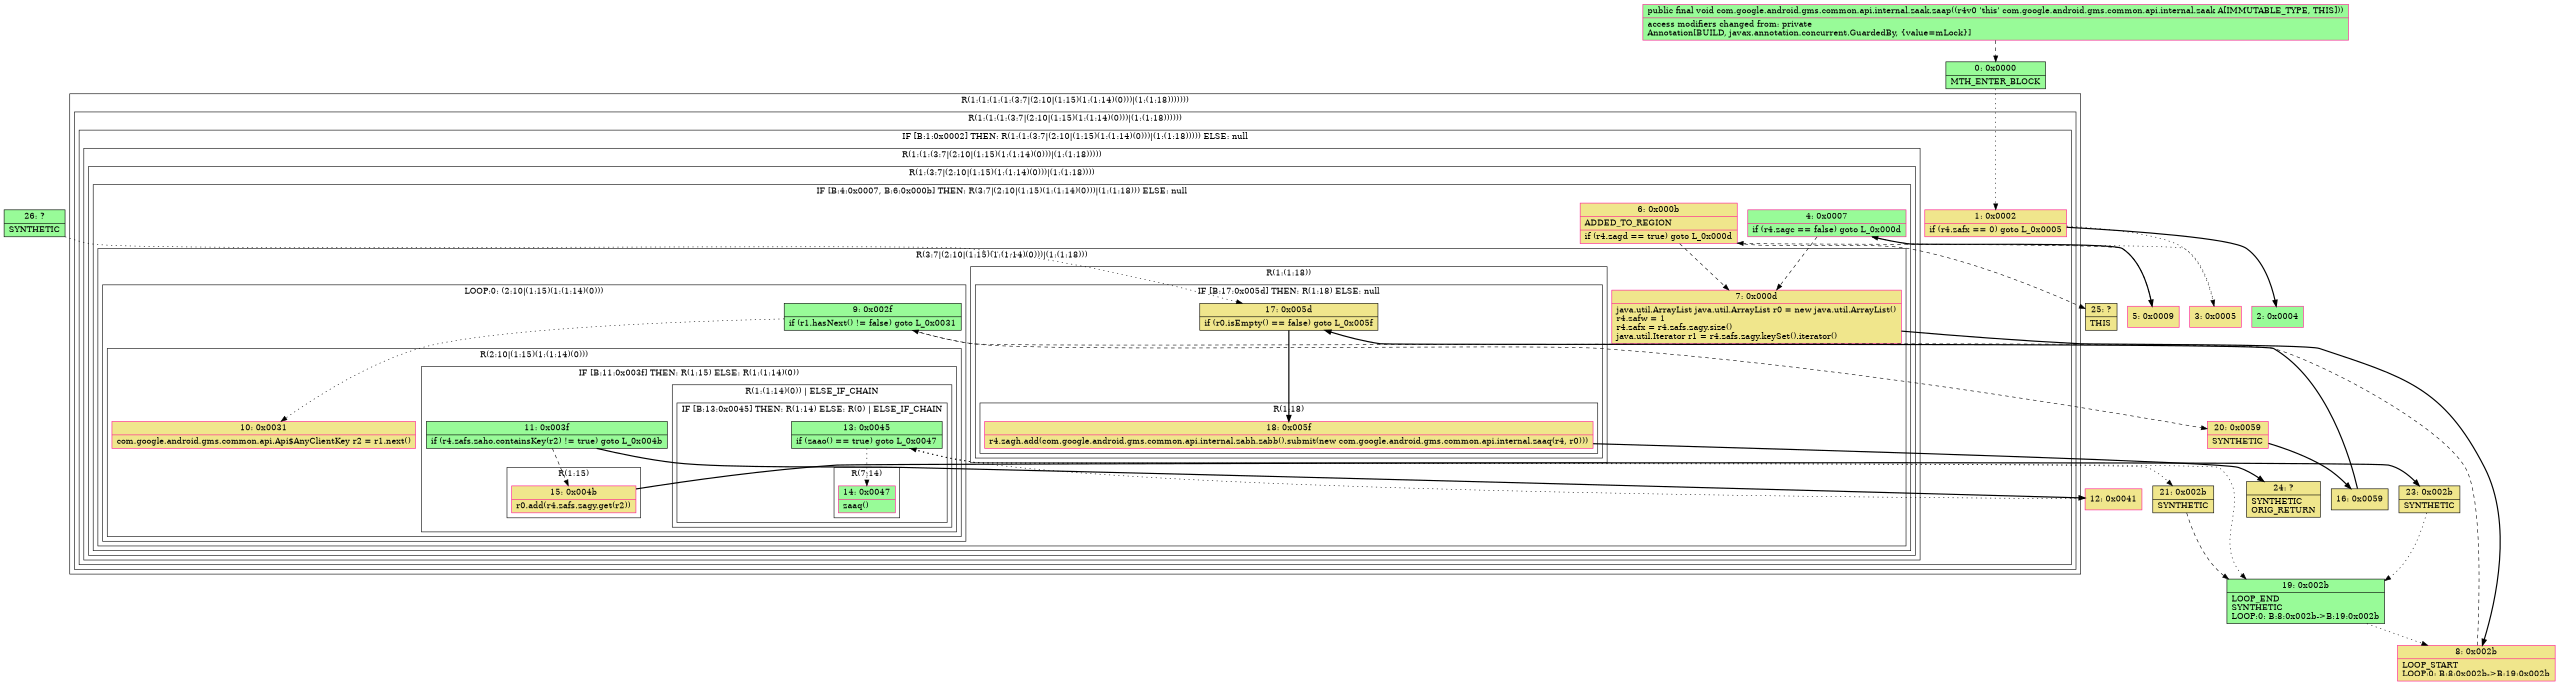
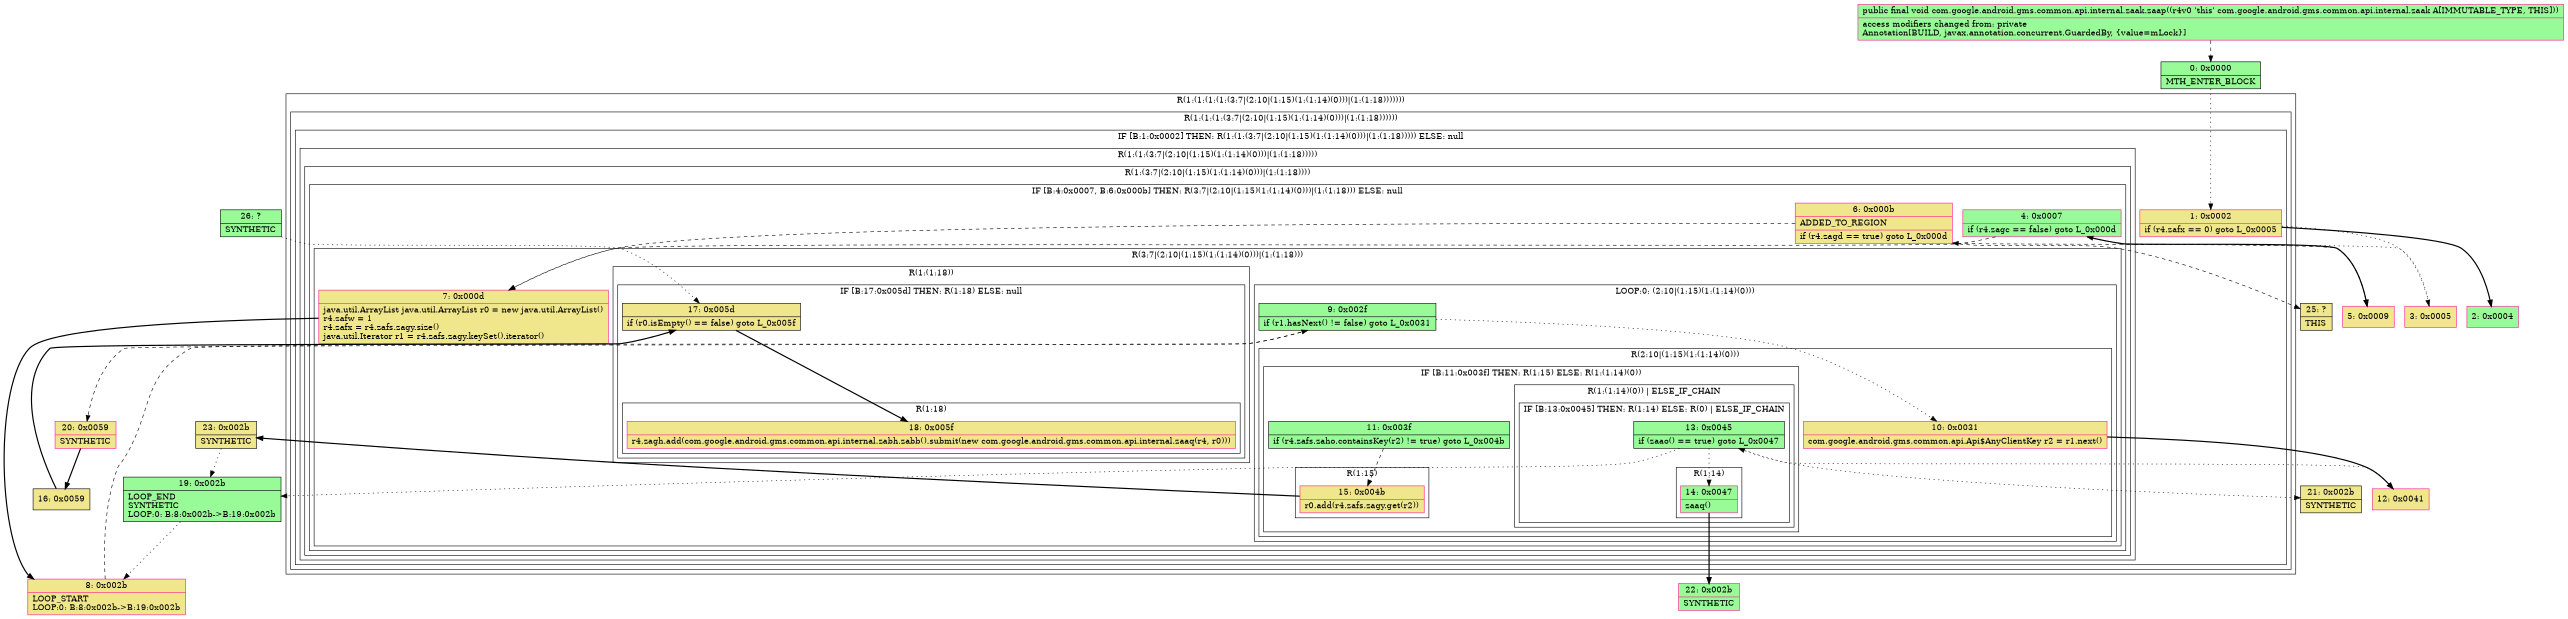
cluster "R(7:14)": label "R(7:14)" -> "R(1:14)"
edge "11: 0x003f" -> "12: 0x0041": now "10: 0x0031" -> "12: 0x0041"
node "24: ?": removed
edge "21: 0x002b" -> "19: 0x002b": removed
node "22: 0x002b": added
